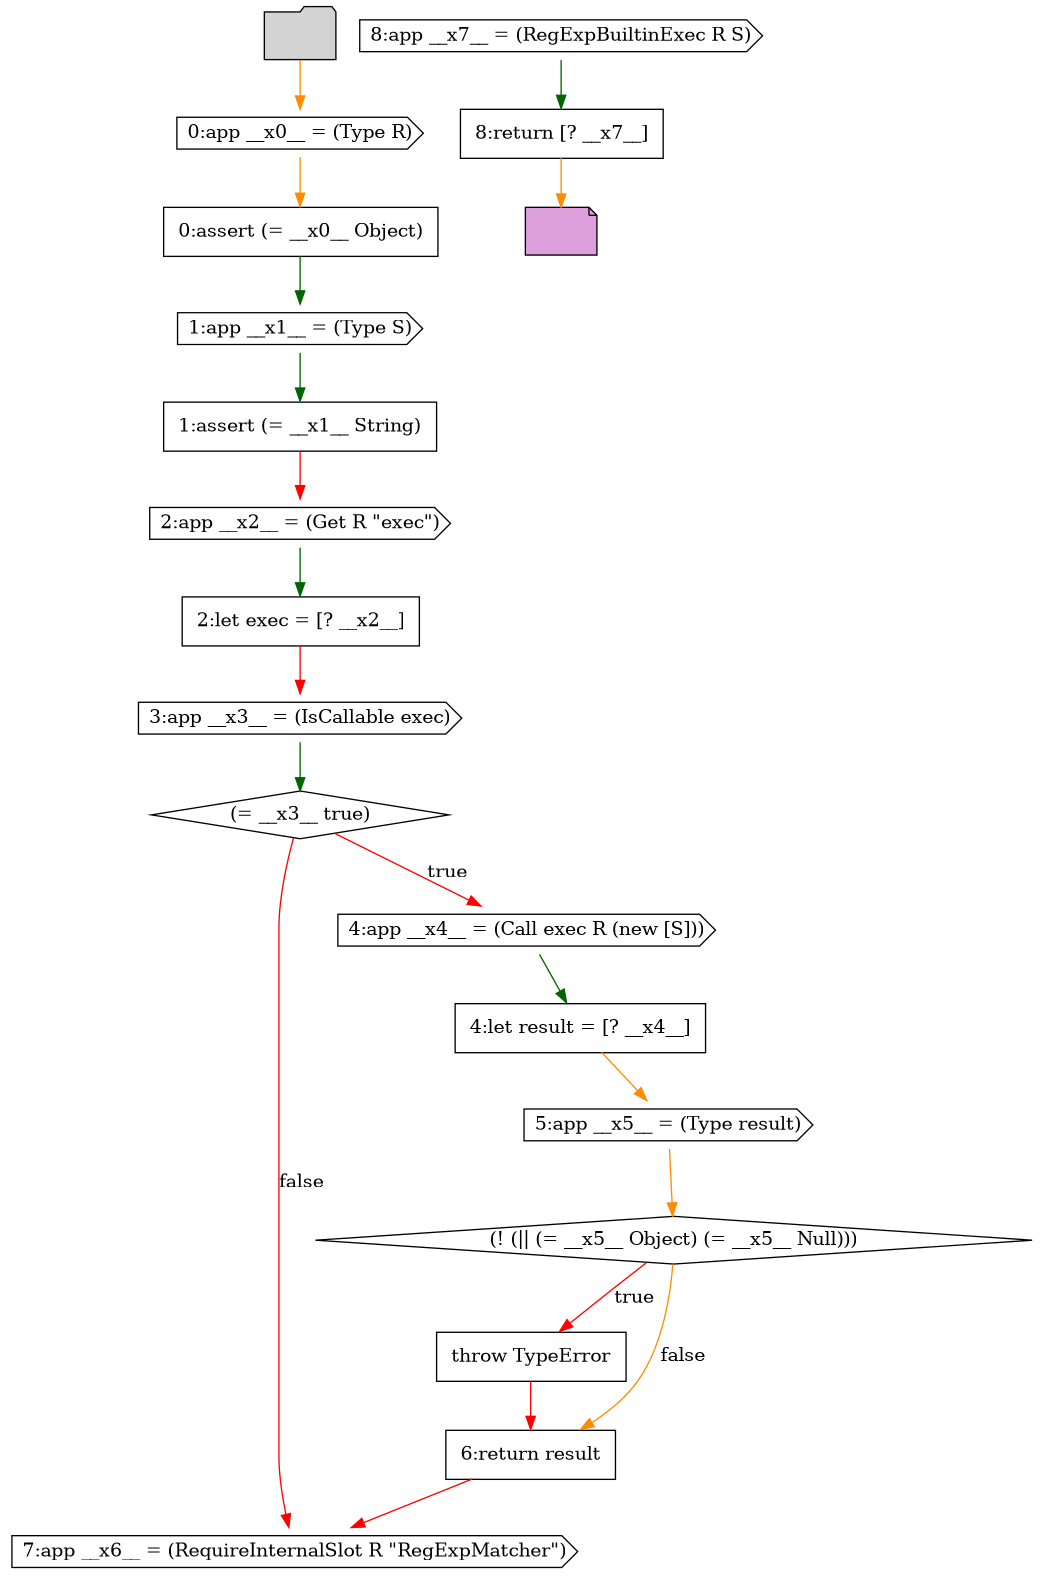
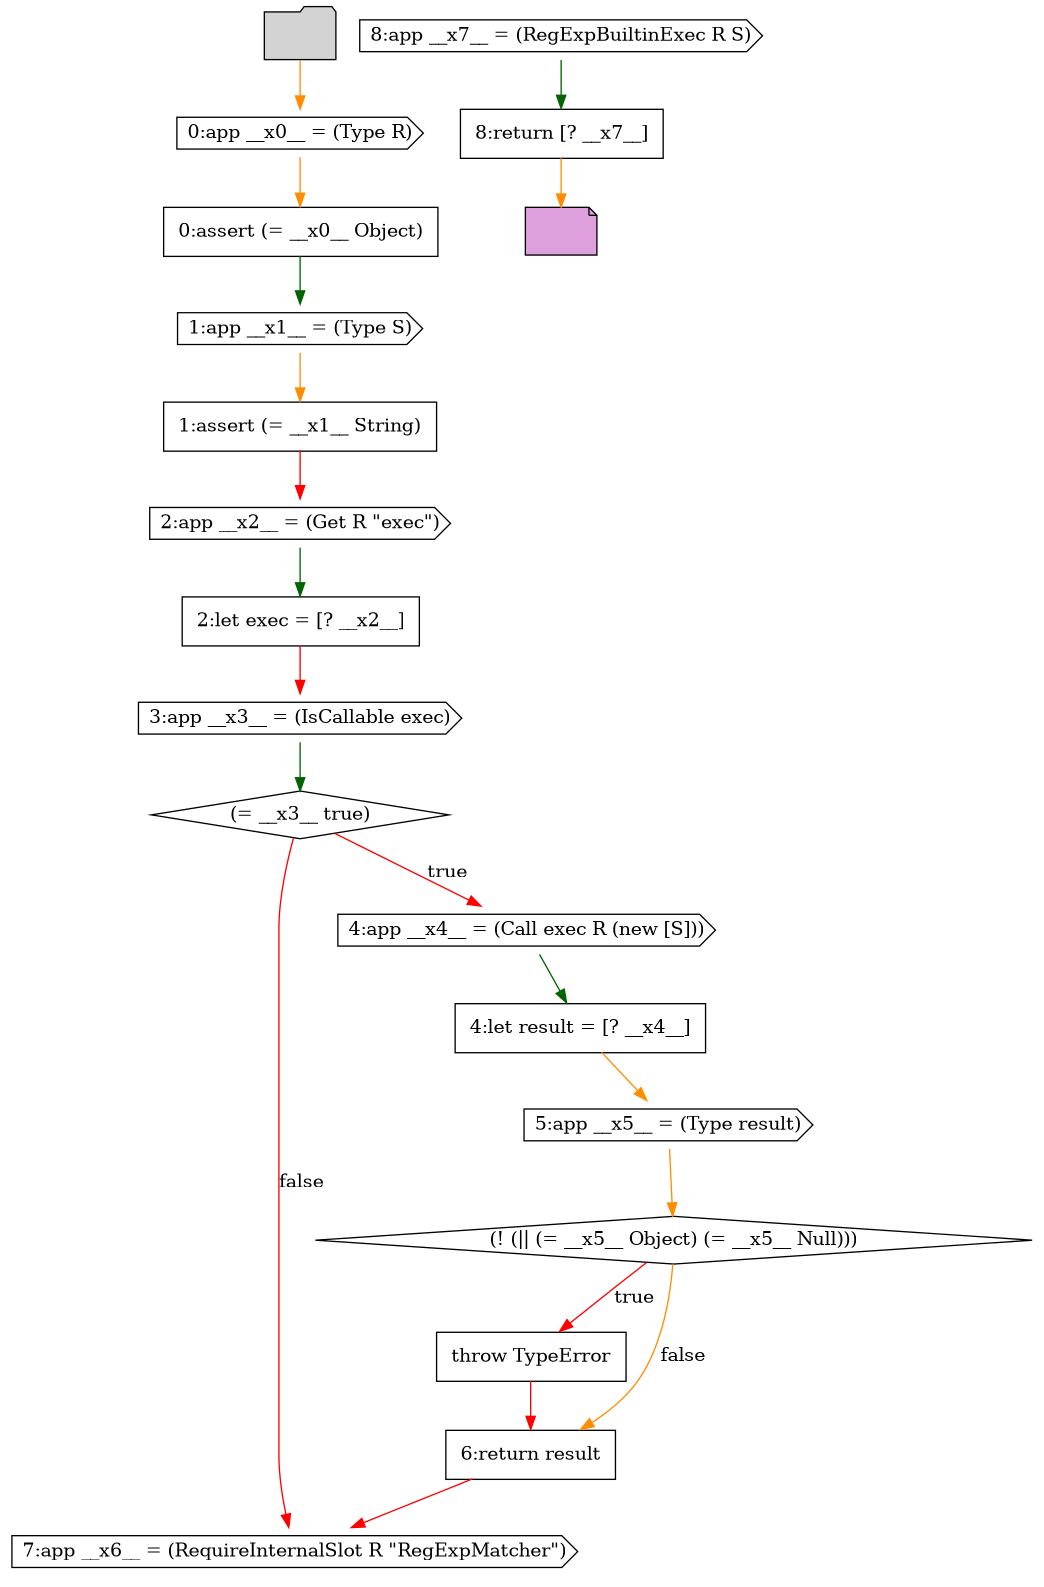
edge "1:app __x1__ = (Type S)" -> "1:assert (= __x1__ String)": color darkgreen -> darkorange
